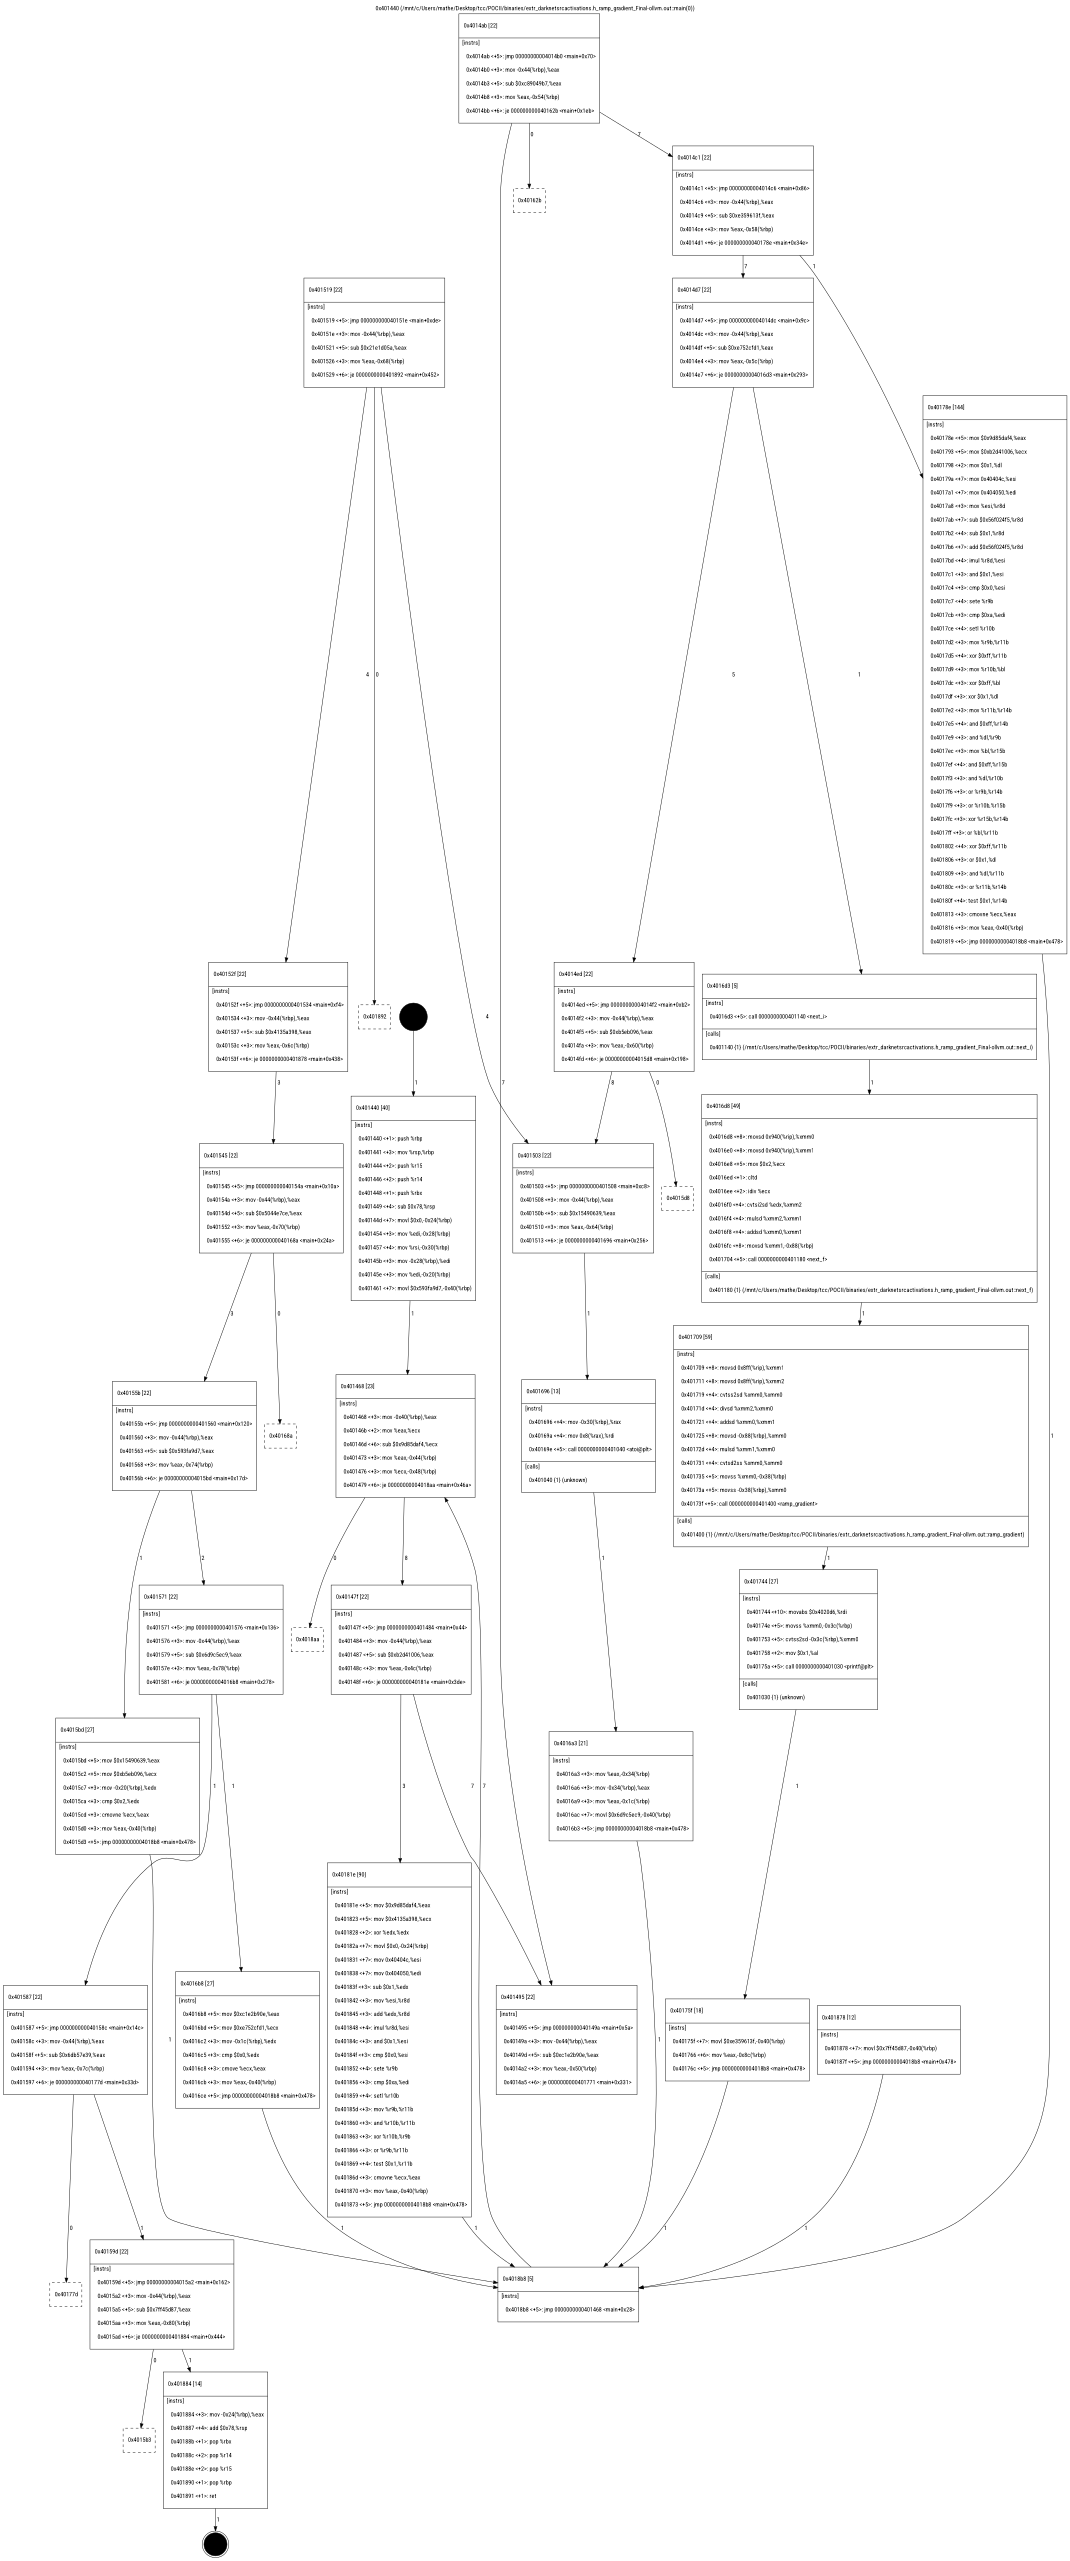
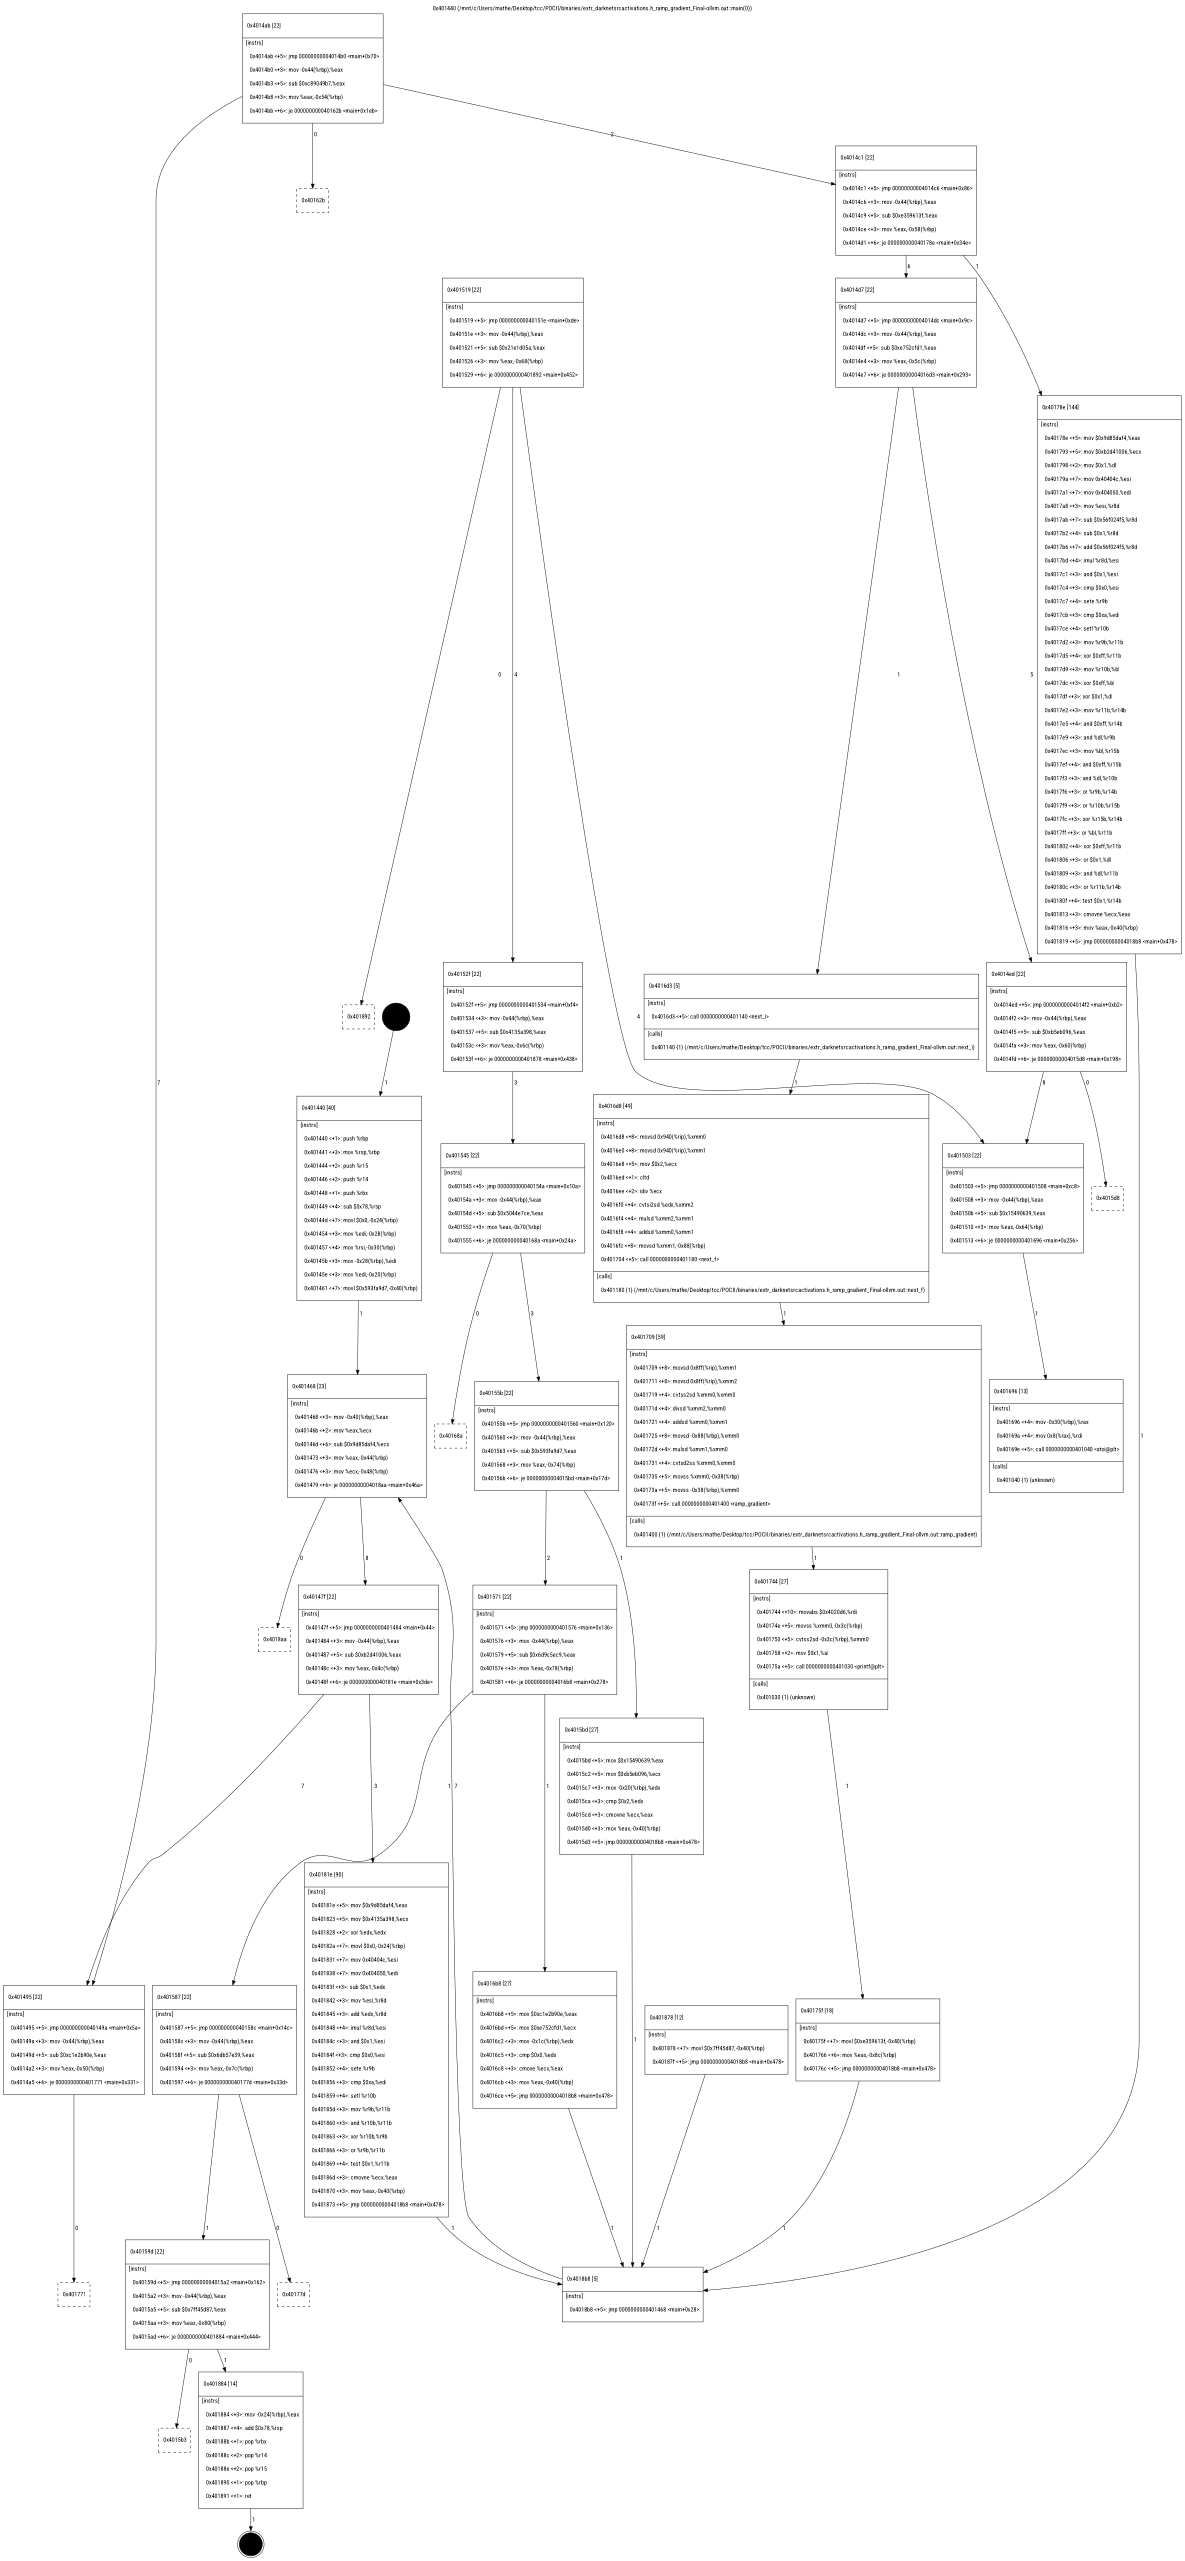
edge "0x4014ab [22]" -> "0x4014c1 [22]": label " 7" -> " 2"
edge "0x4014c1 [22]" -> "0x4014d7 [22]": label " 7" -> " 6"
node "0x4016a3 [21]": removed
node "0x401771": added
